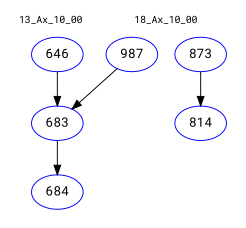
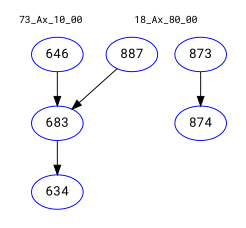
cluster "13_Ax_10_00": label "13_Ax_10_00" -> "73_Ax_10_00"
cluster "18_Ax_10_00": label "18_Ax_10_00" -> "18_Ax_80_00"
node "987": label "987" -> "887"
node "814": label "814" -> "874"
node "684": label "684" -> "634"
